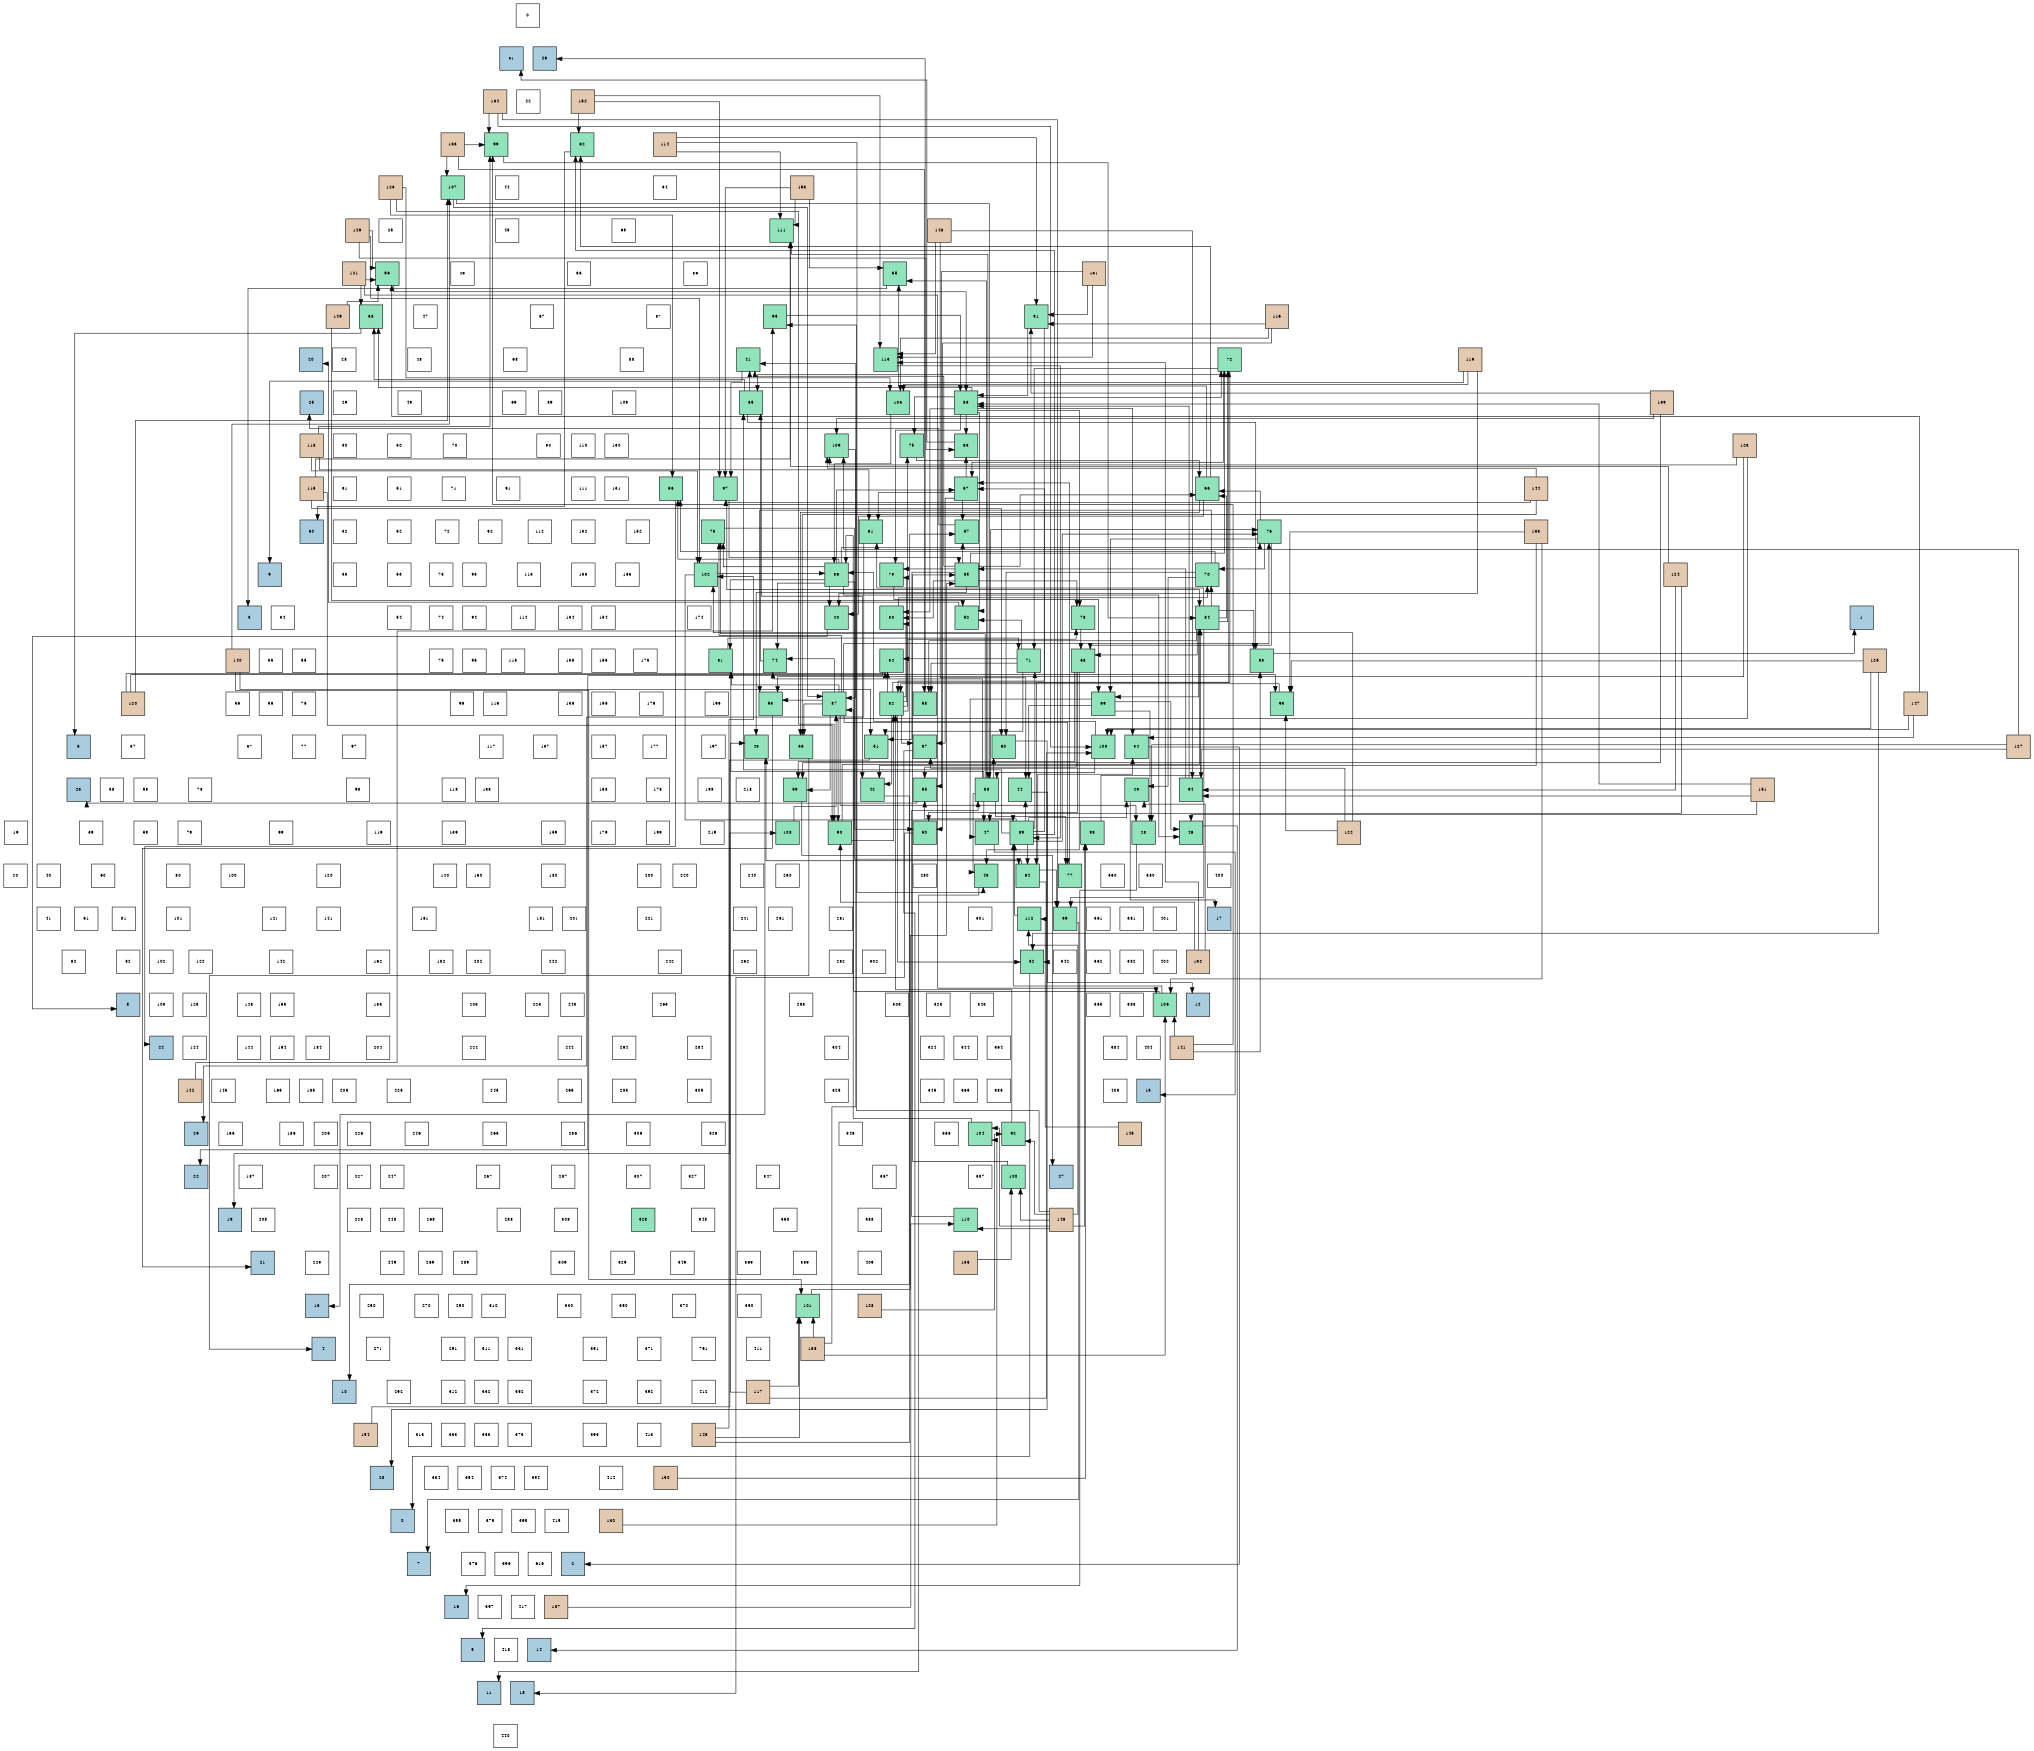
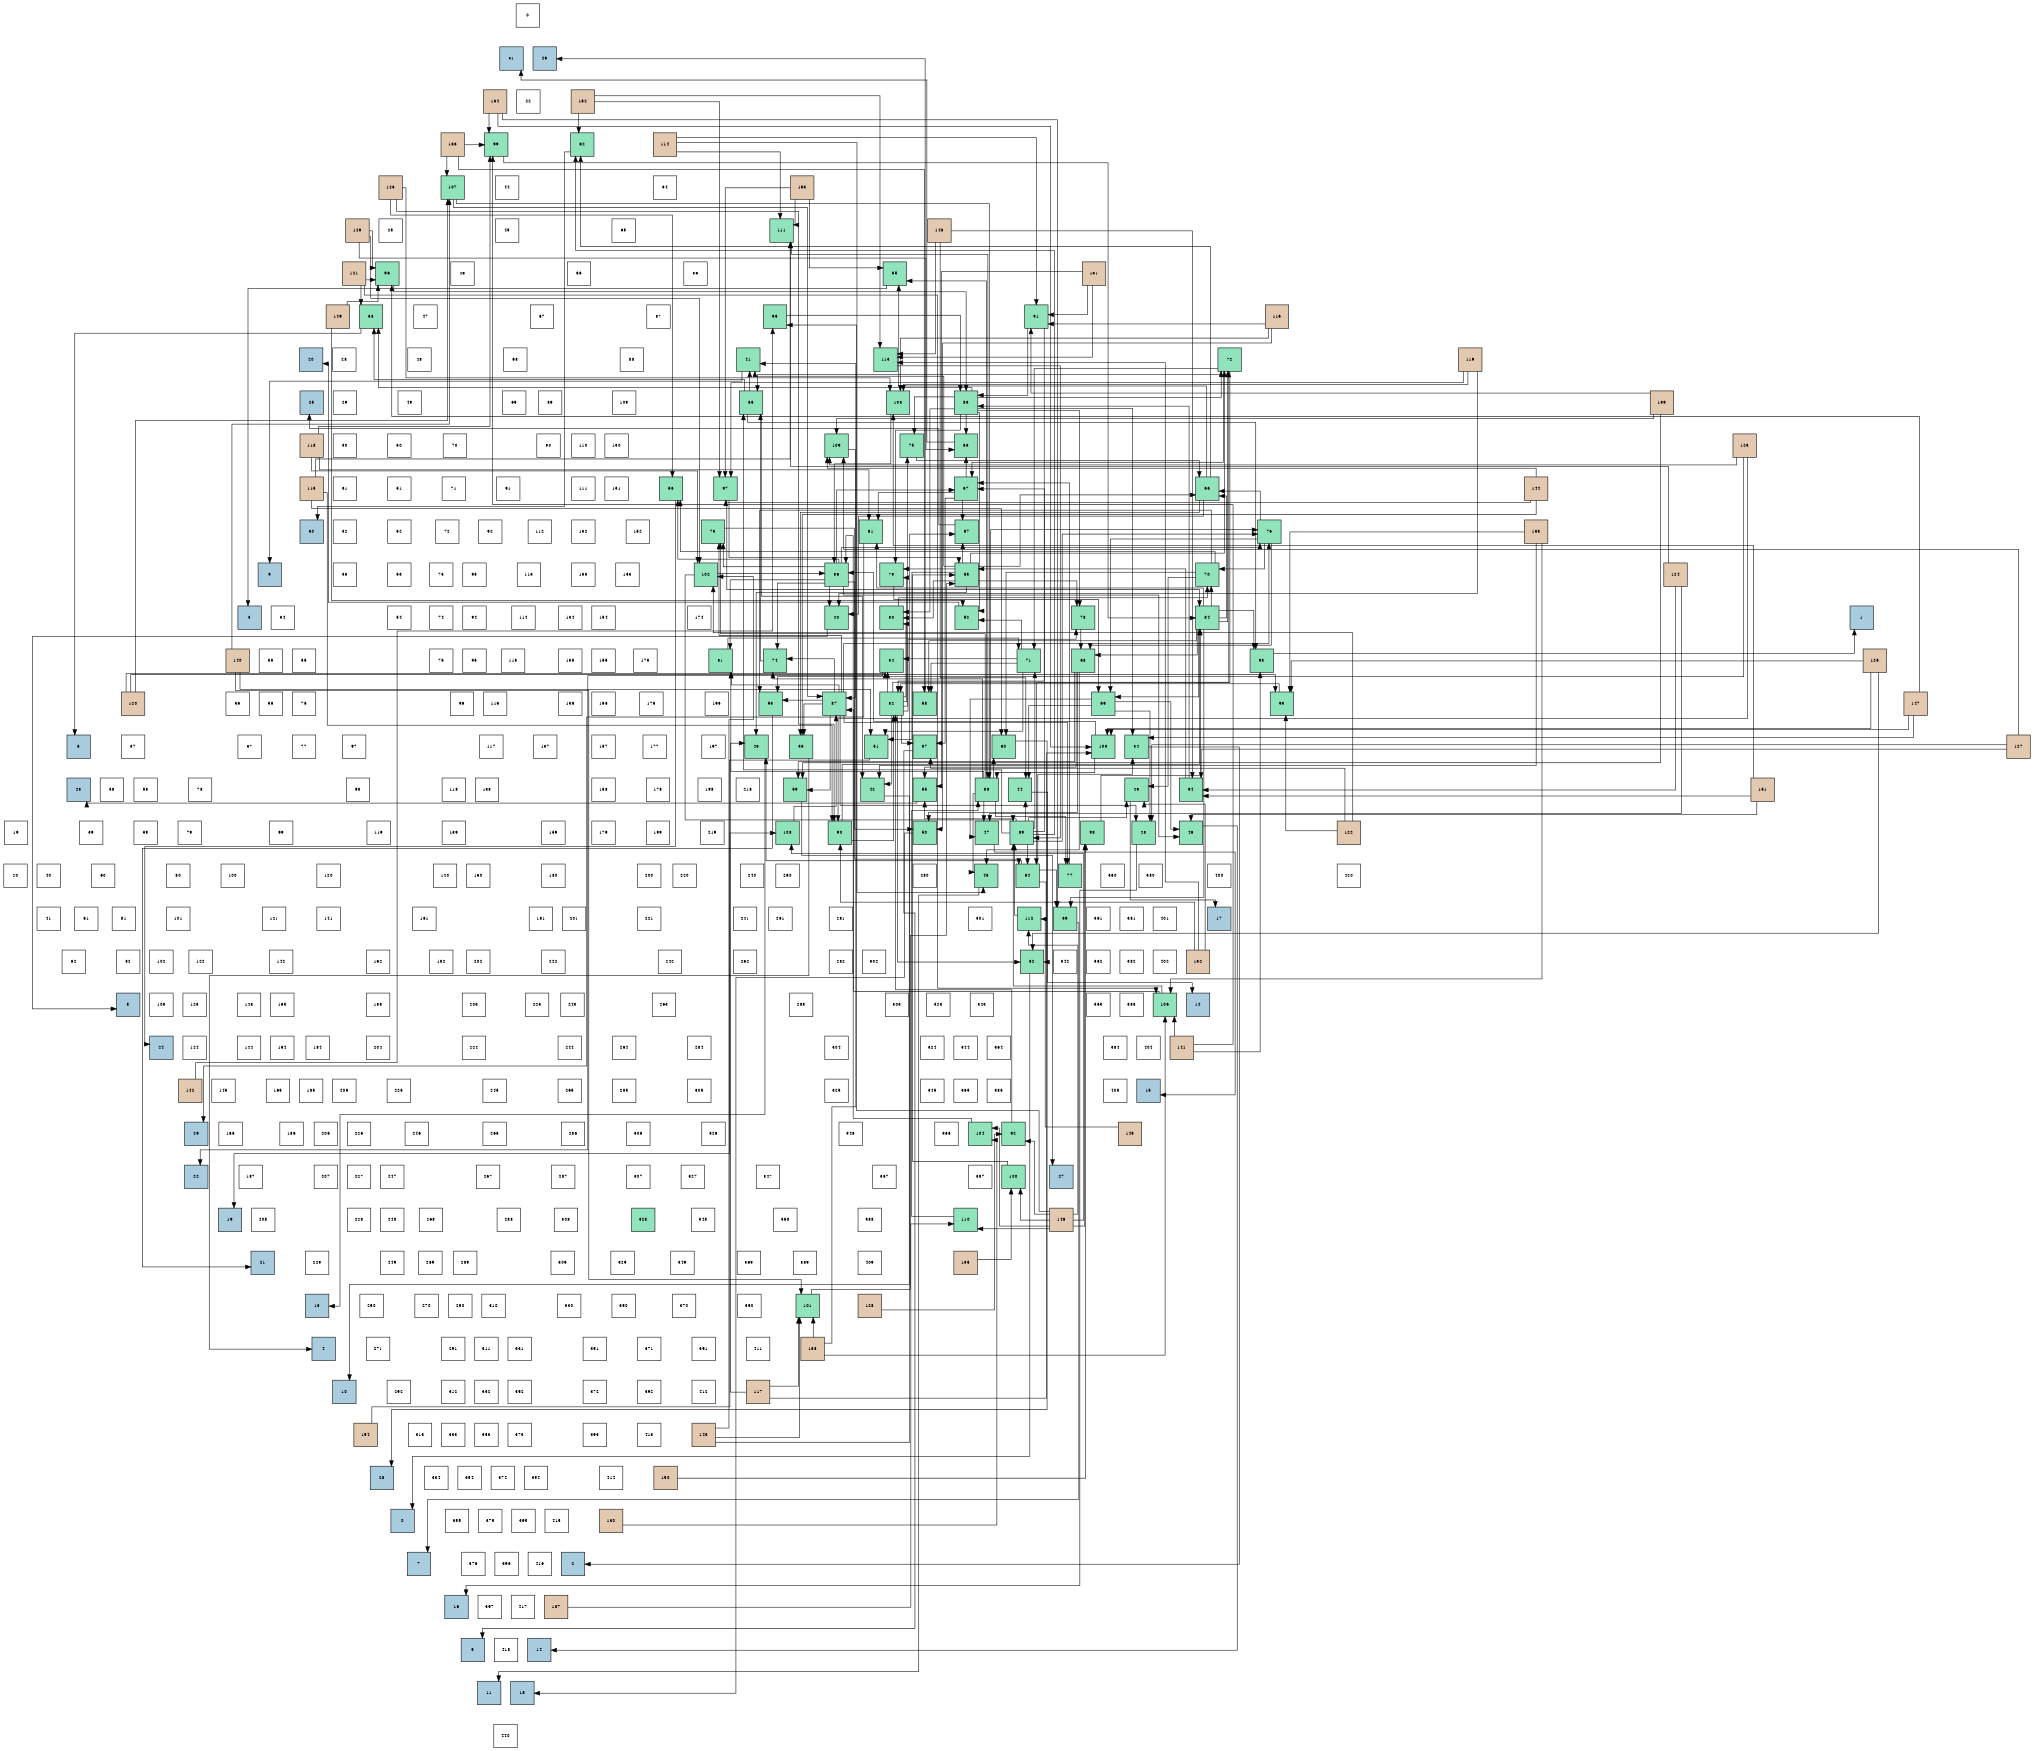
edge "151" -> "83": now "151" -> "105"
node "420": added
edge "146" -> "108": added
node "791": label "791" -> "391"
node "616": label "616" -> "416"
